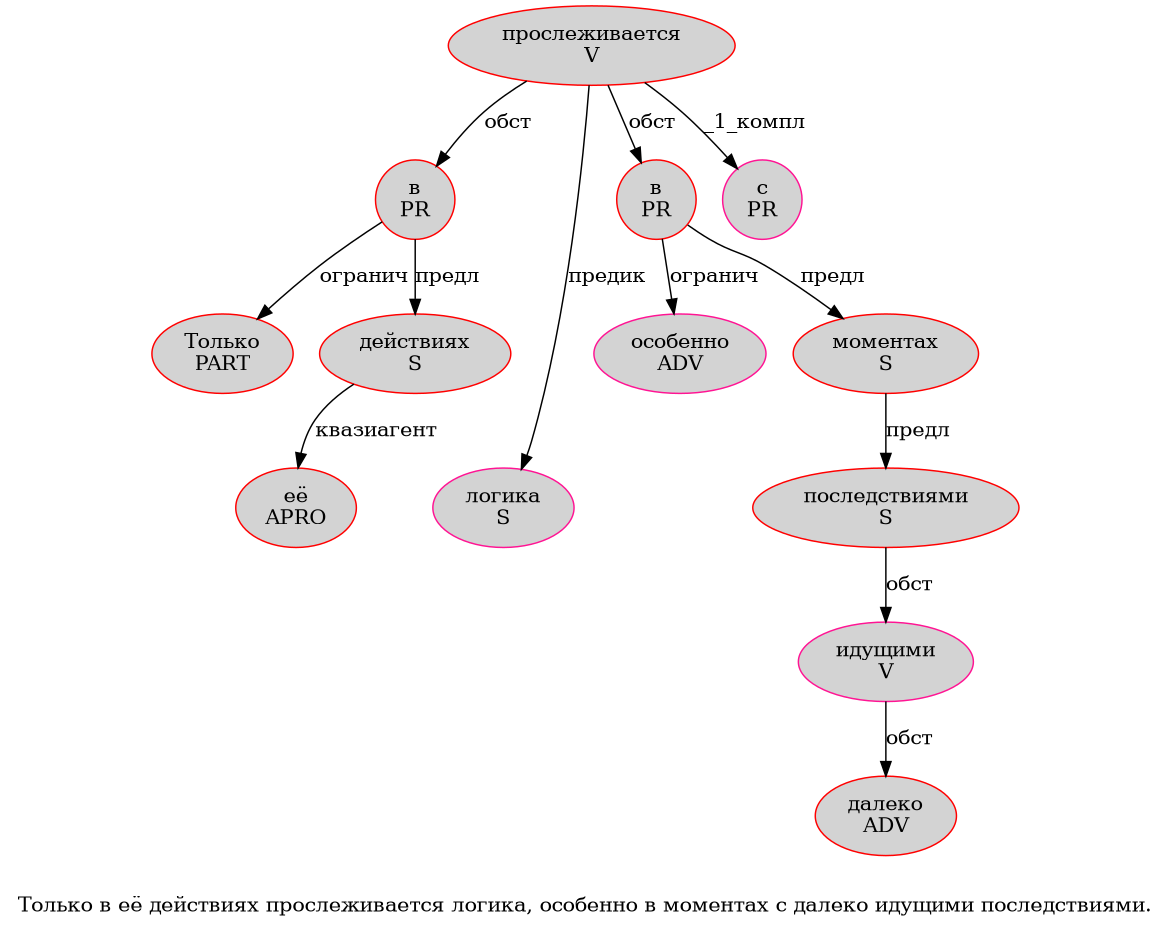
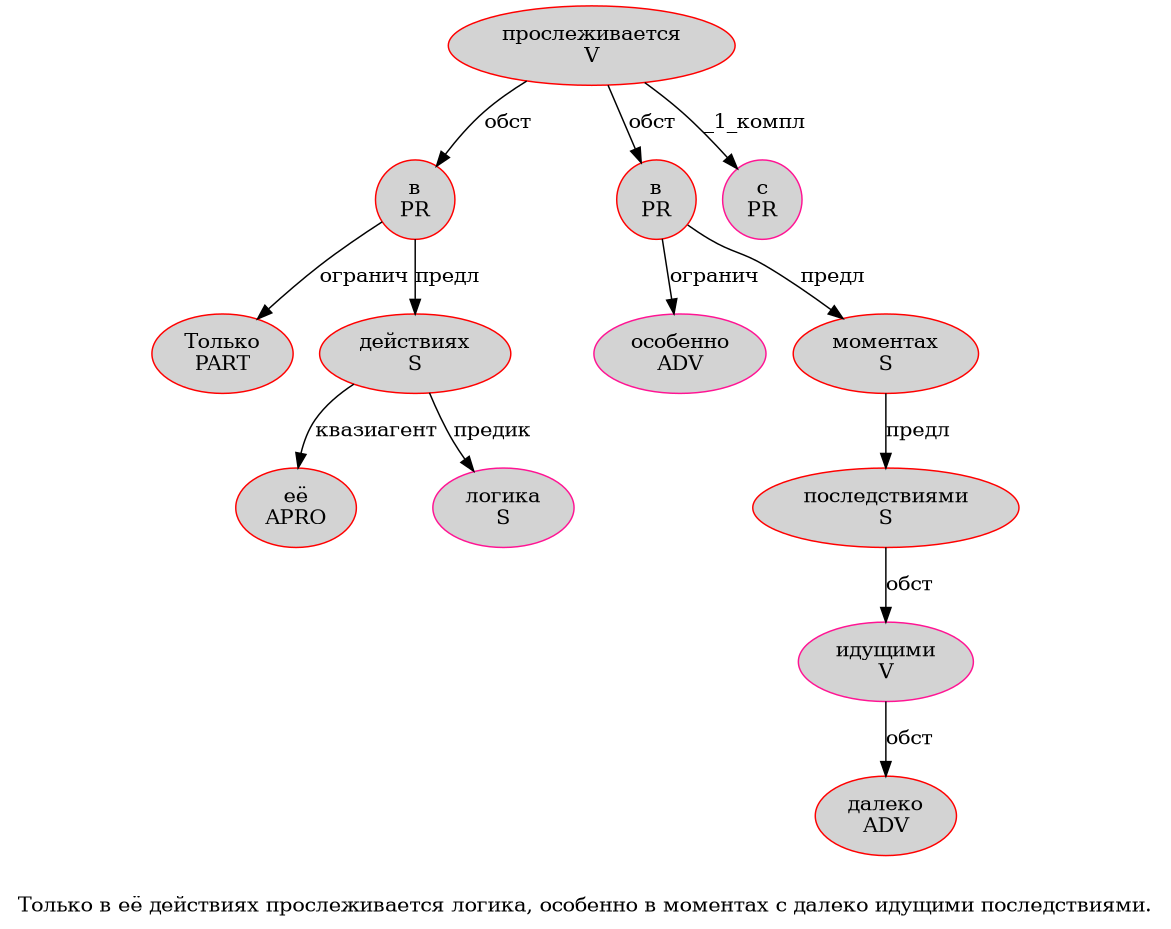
edge "прослеживается V" -> "логика S": now "действиях S" -> "логика S"
